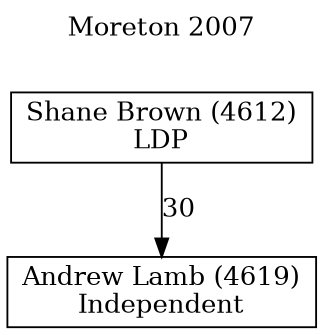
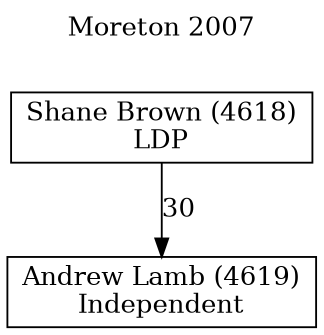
node "Shane Brown (4612) LDP": label "Shane Brown (4612) LDP" -> "Shane Brown (4618) LDP"
